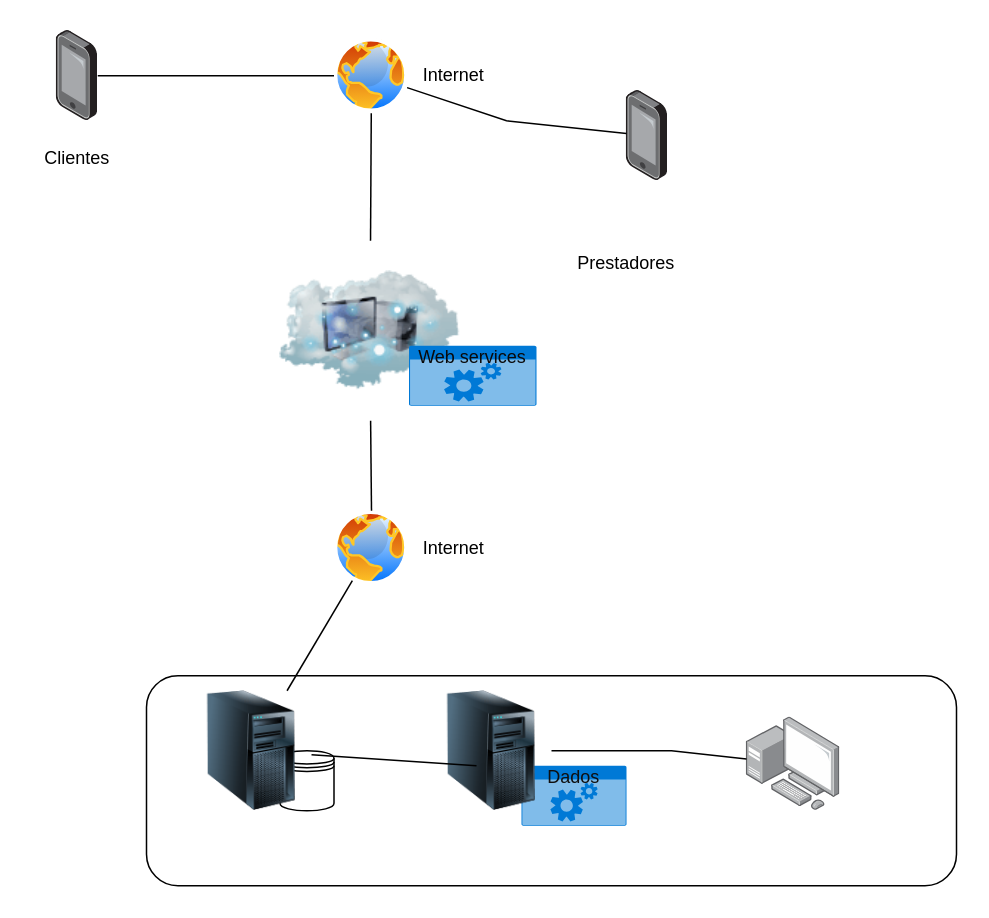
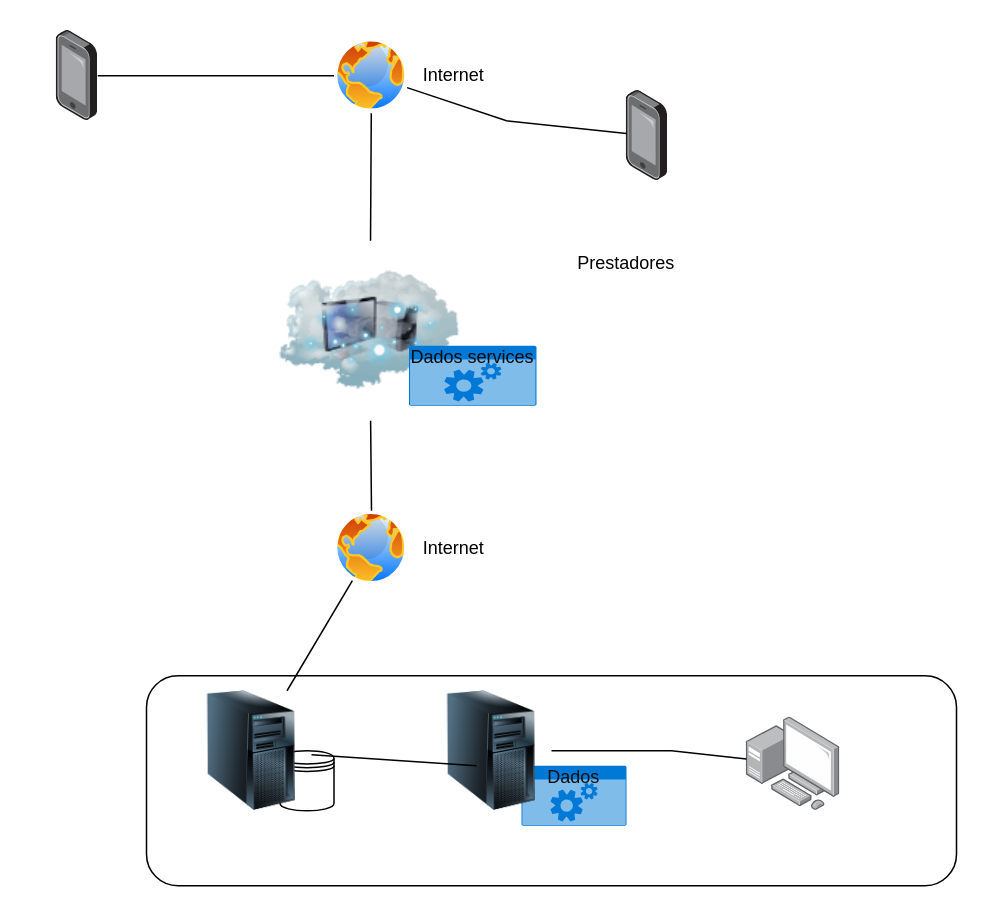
node "Clientes": removed
node "Web services": label "Web services" -> "Dados services"
